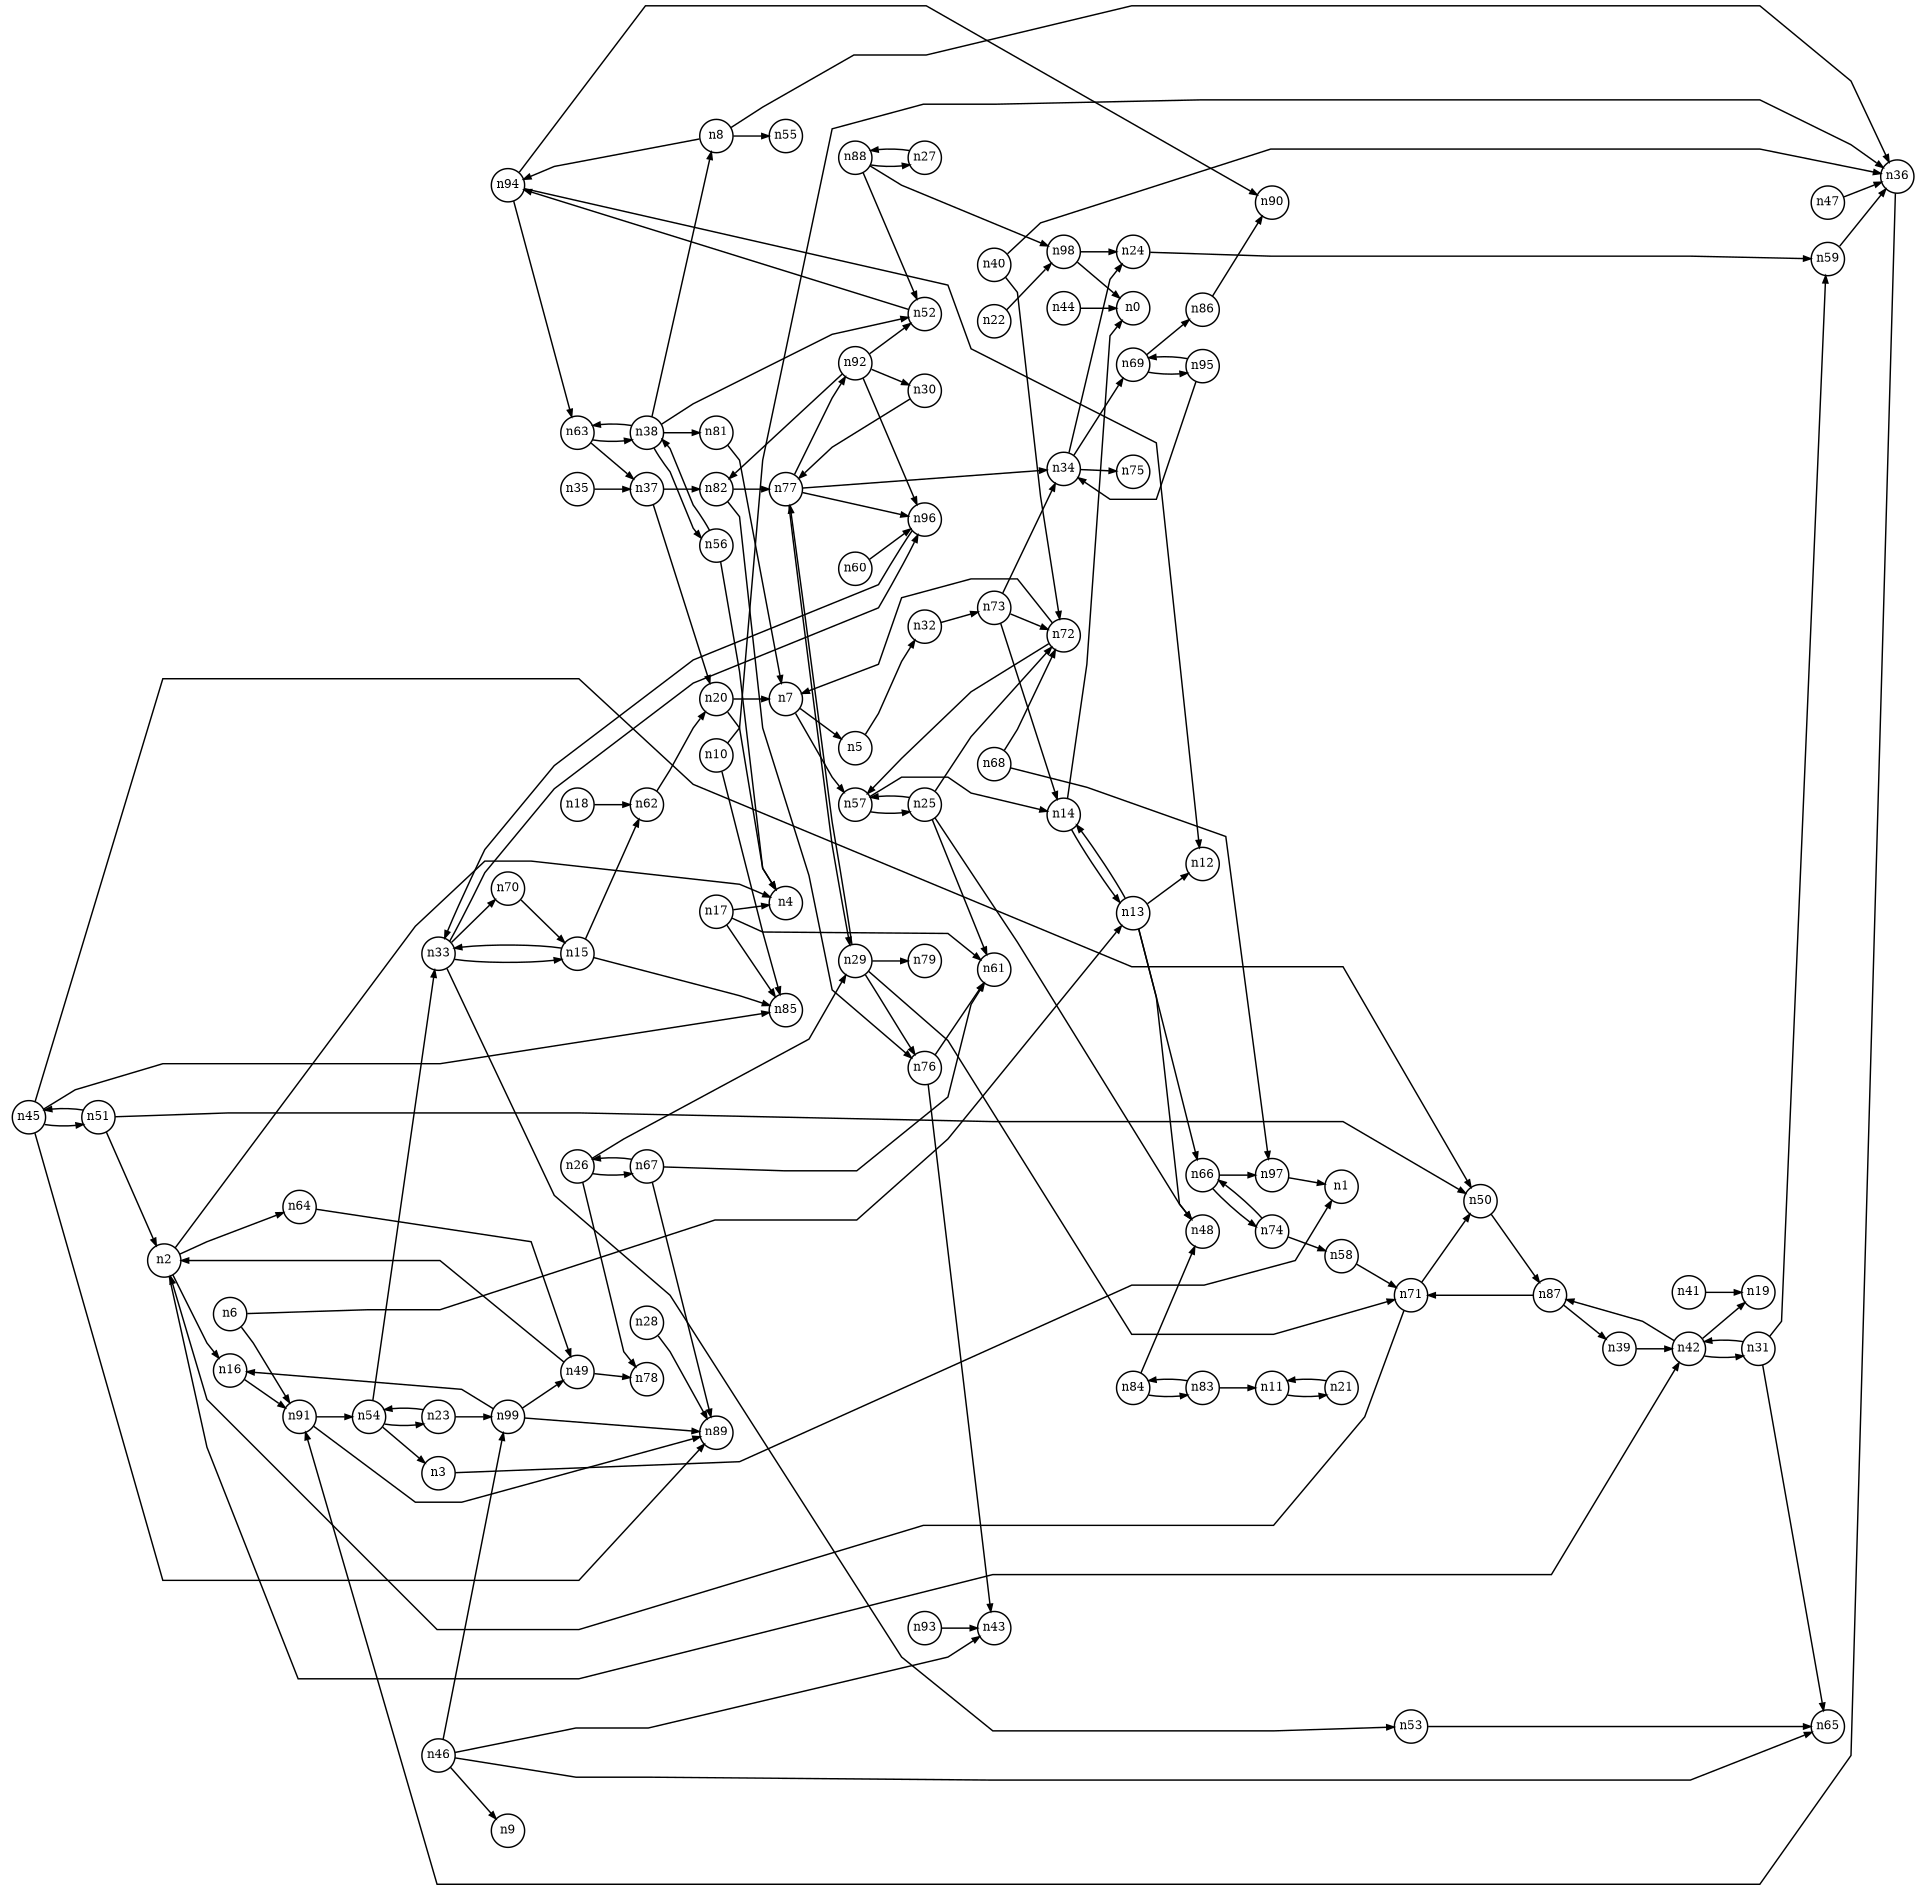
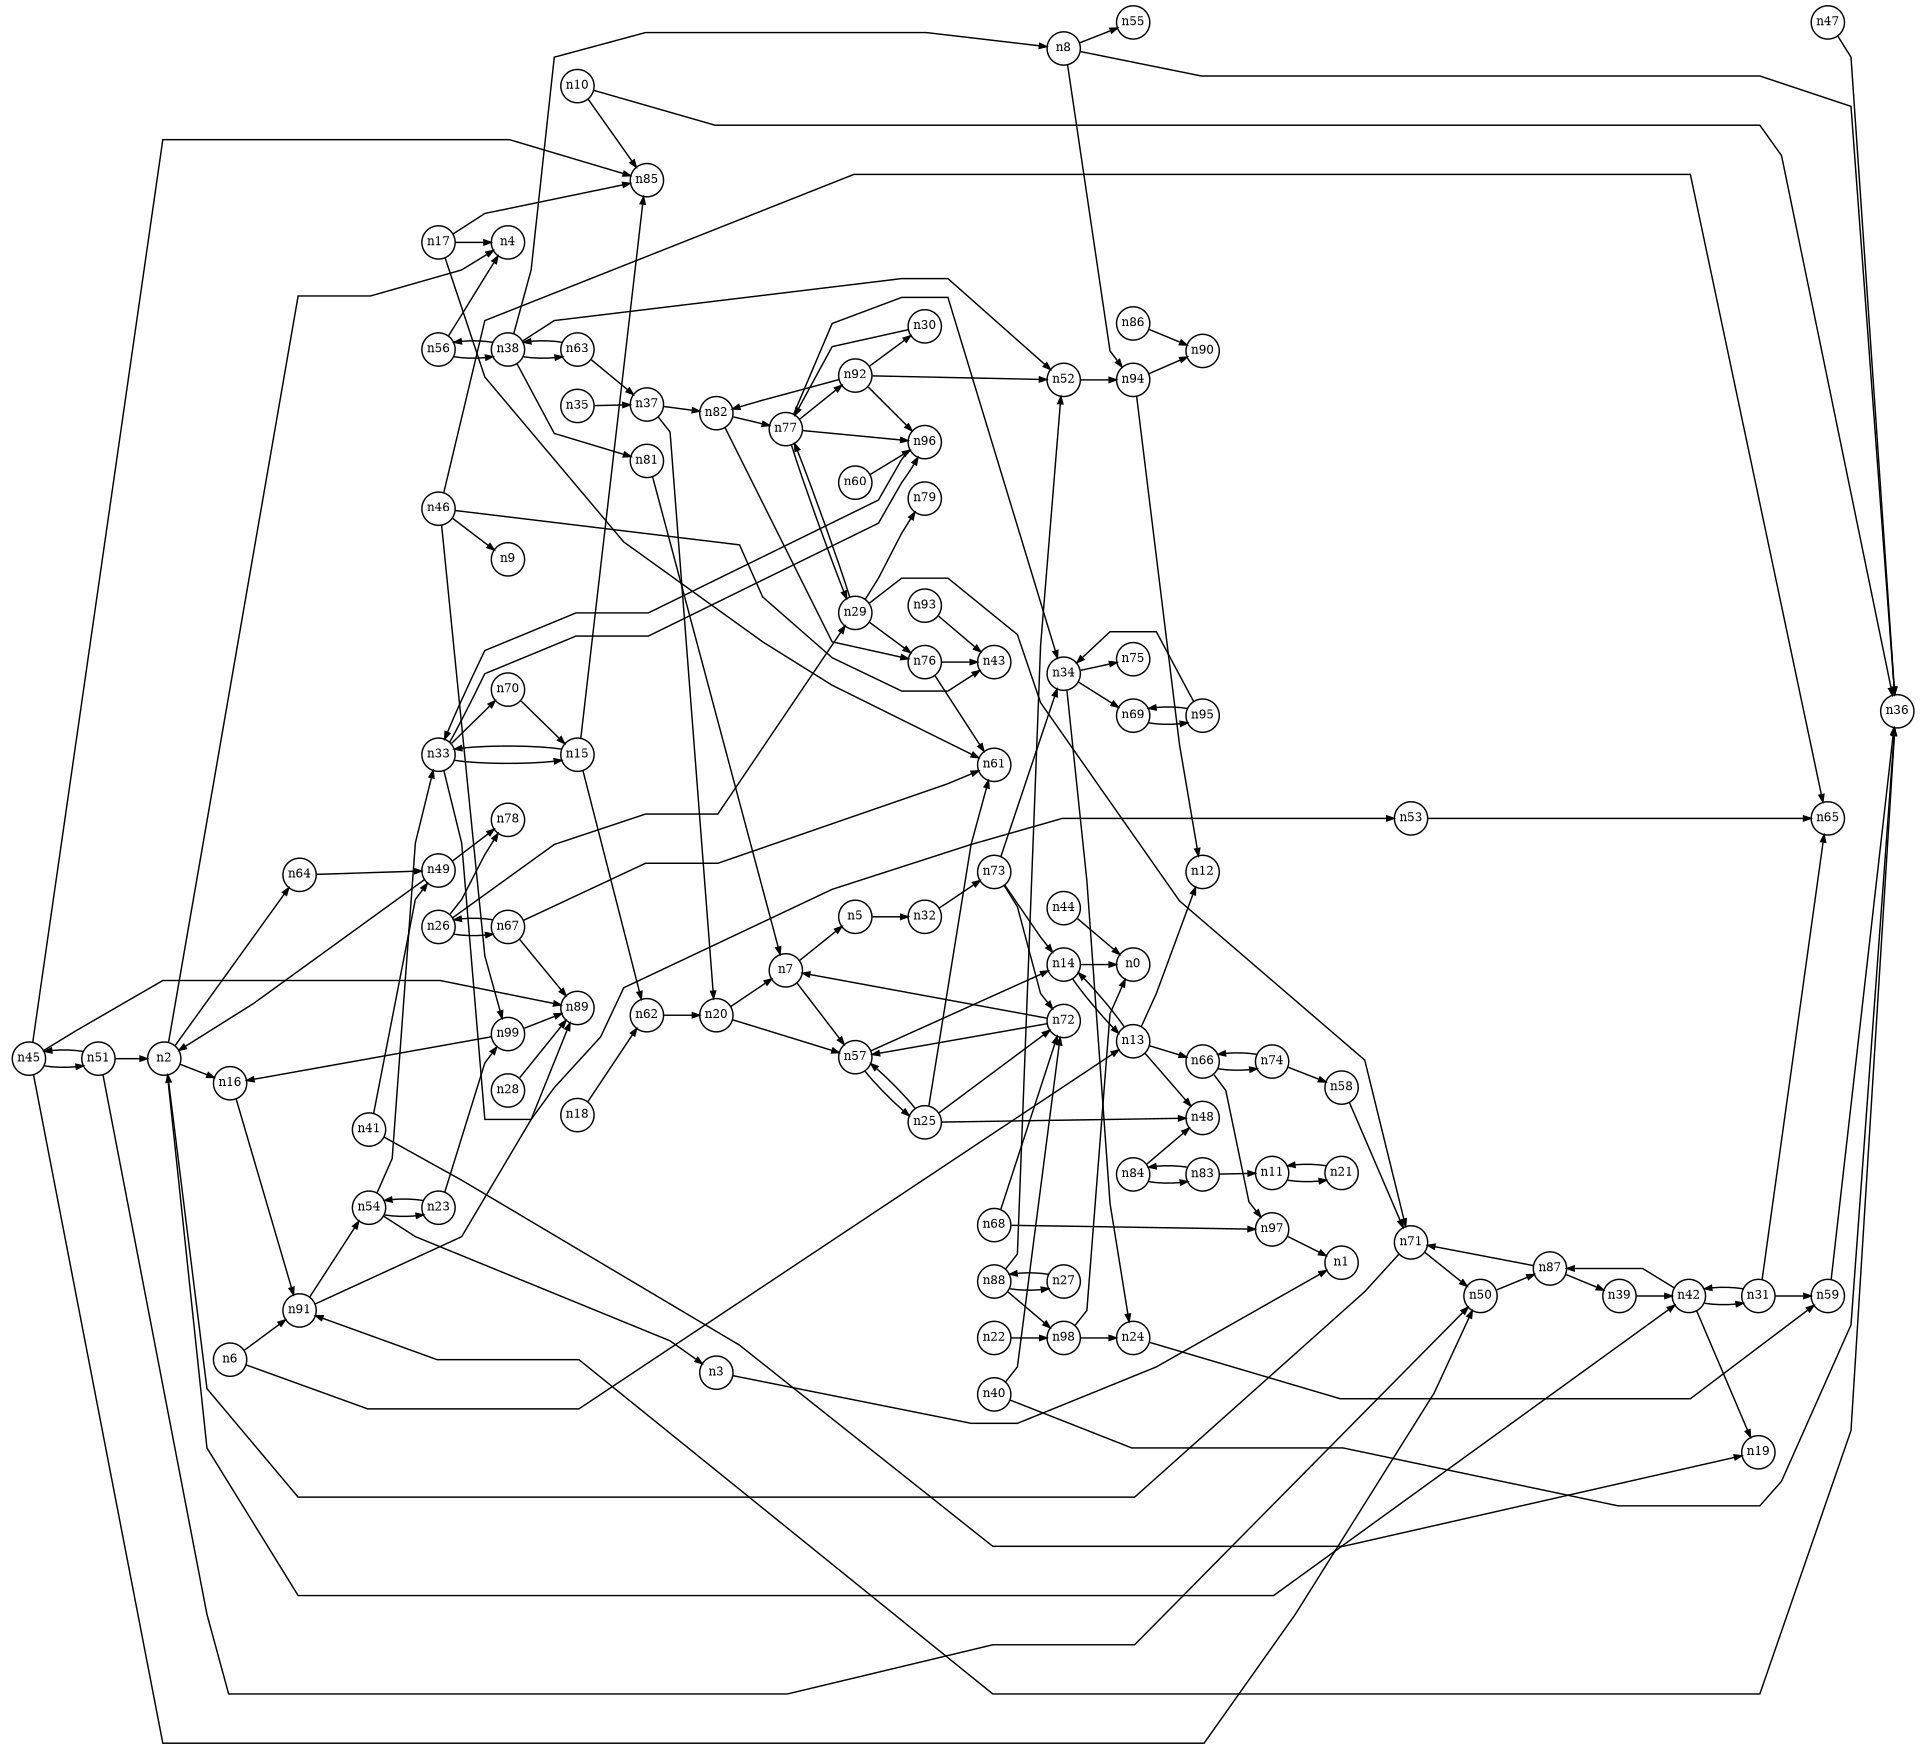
edge "n94" -> "n63": removed
edge "n69" -> "n86": removed
edge "n20" -> "n4": now "n20" -> "n57"
edge "n99" -> "n49": now "n41" -> "n49"
